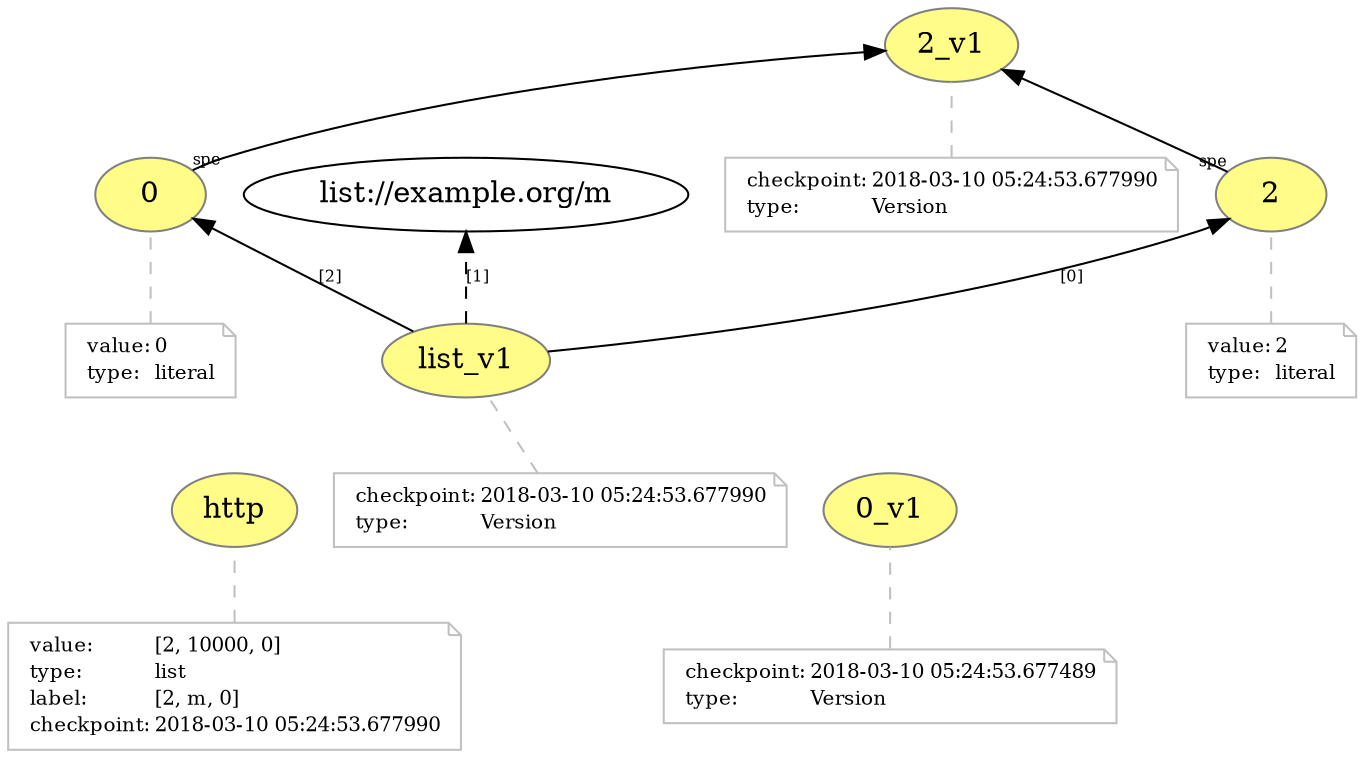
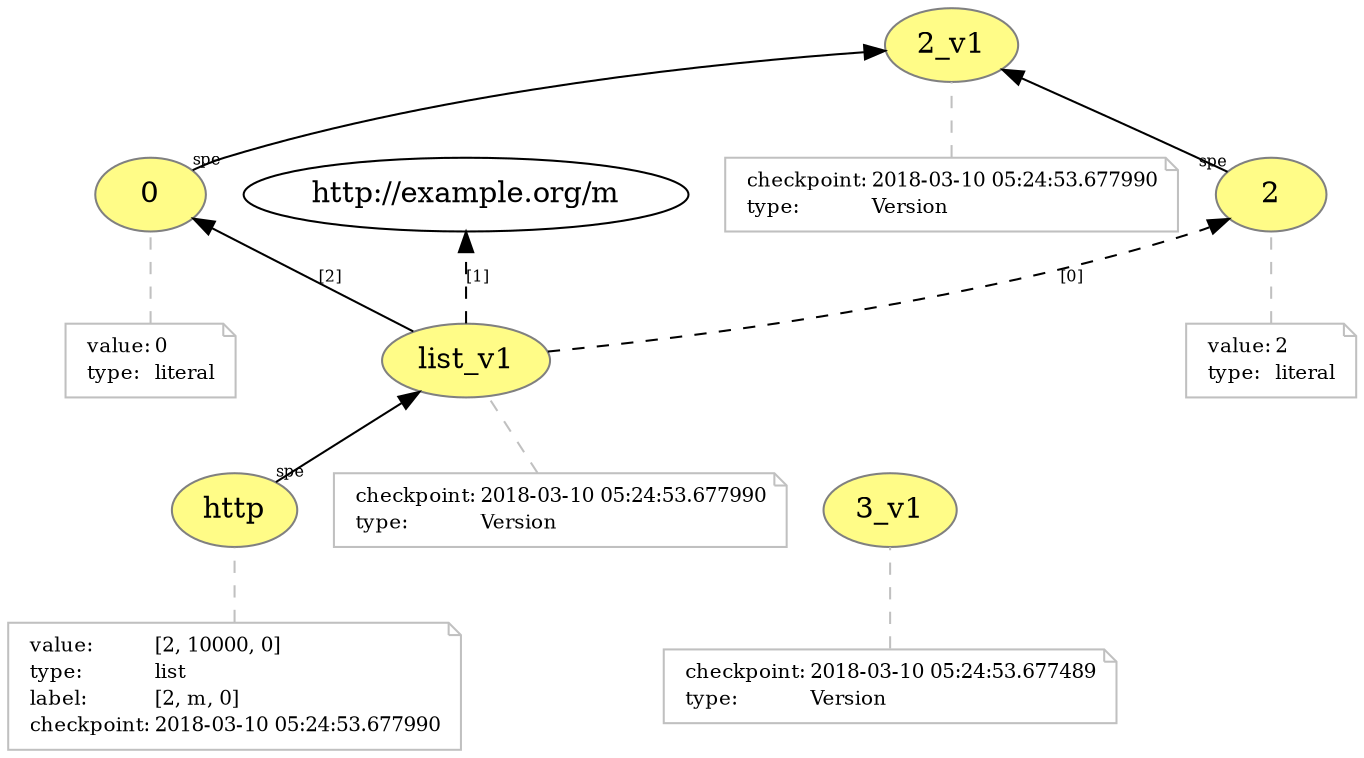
node "list://example.org/m": label "list://example.org/m" -> "http://example.org/m"
edge "list_v1" -> "2": style solid -> dashed
edge "http" -> "list_v1": added
node "0_v1": label "0_v1" -> "3_v1"
